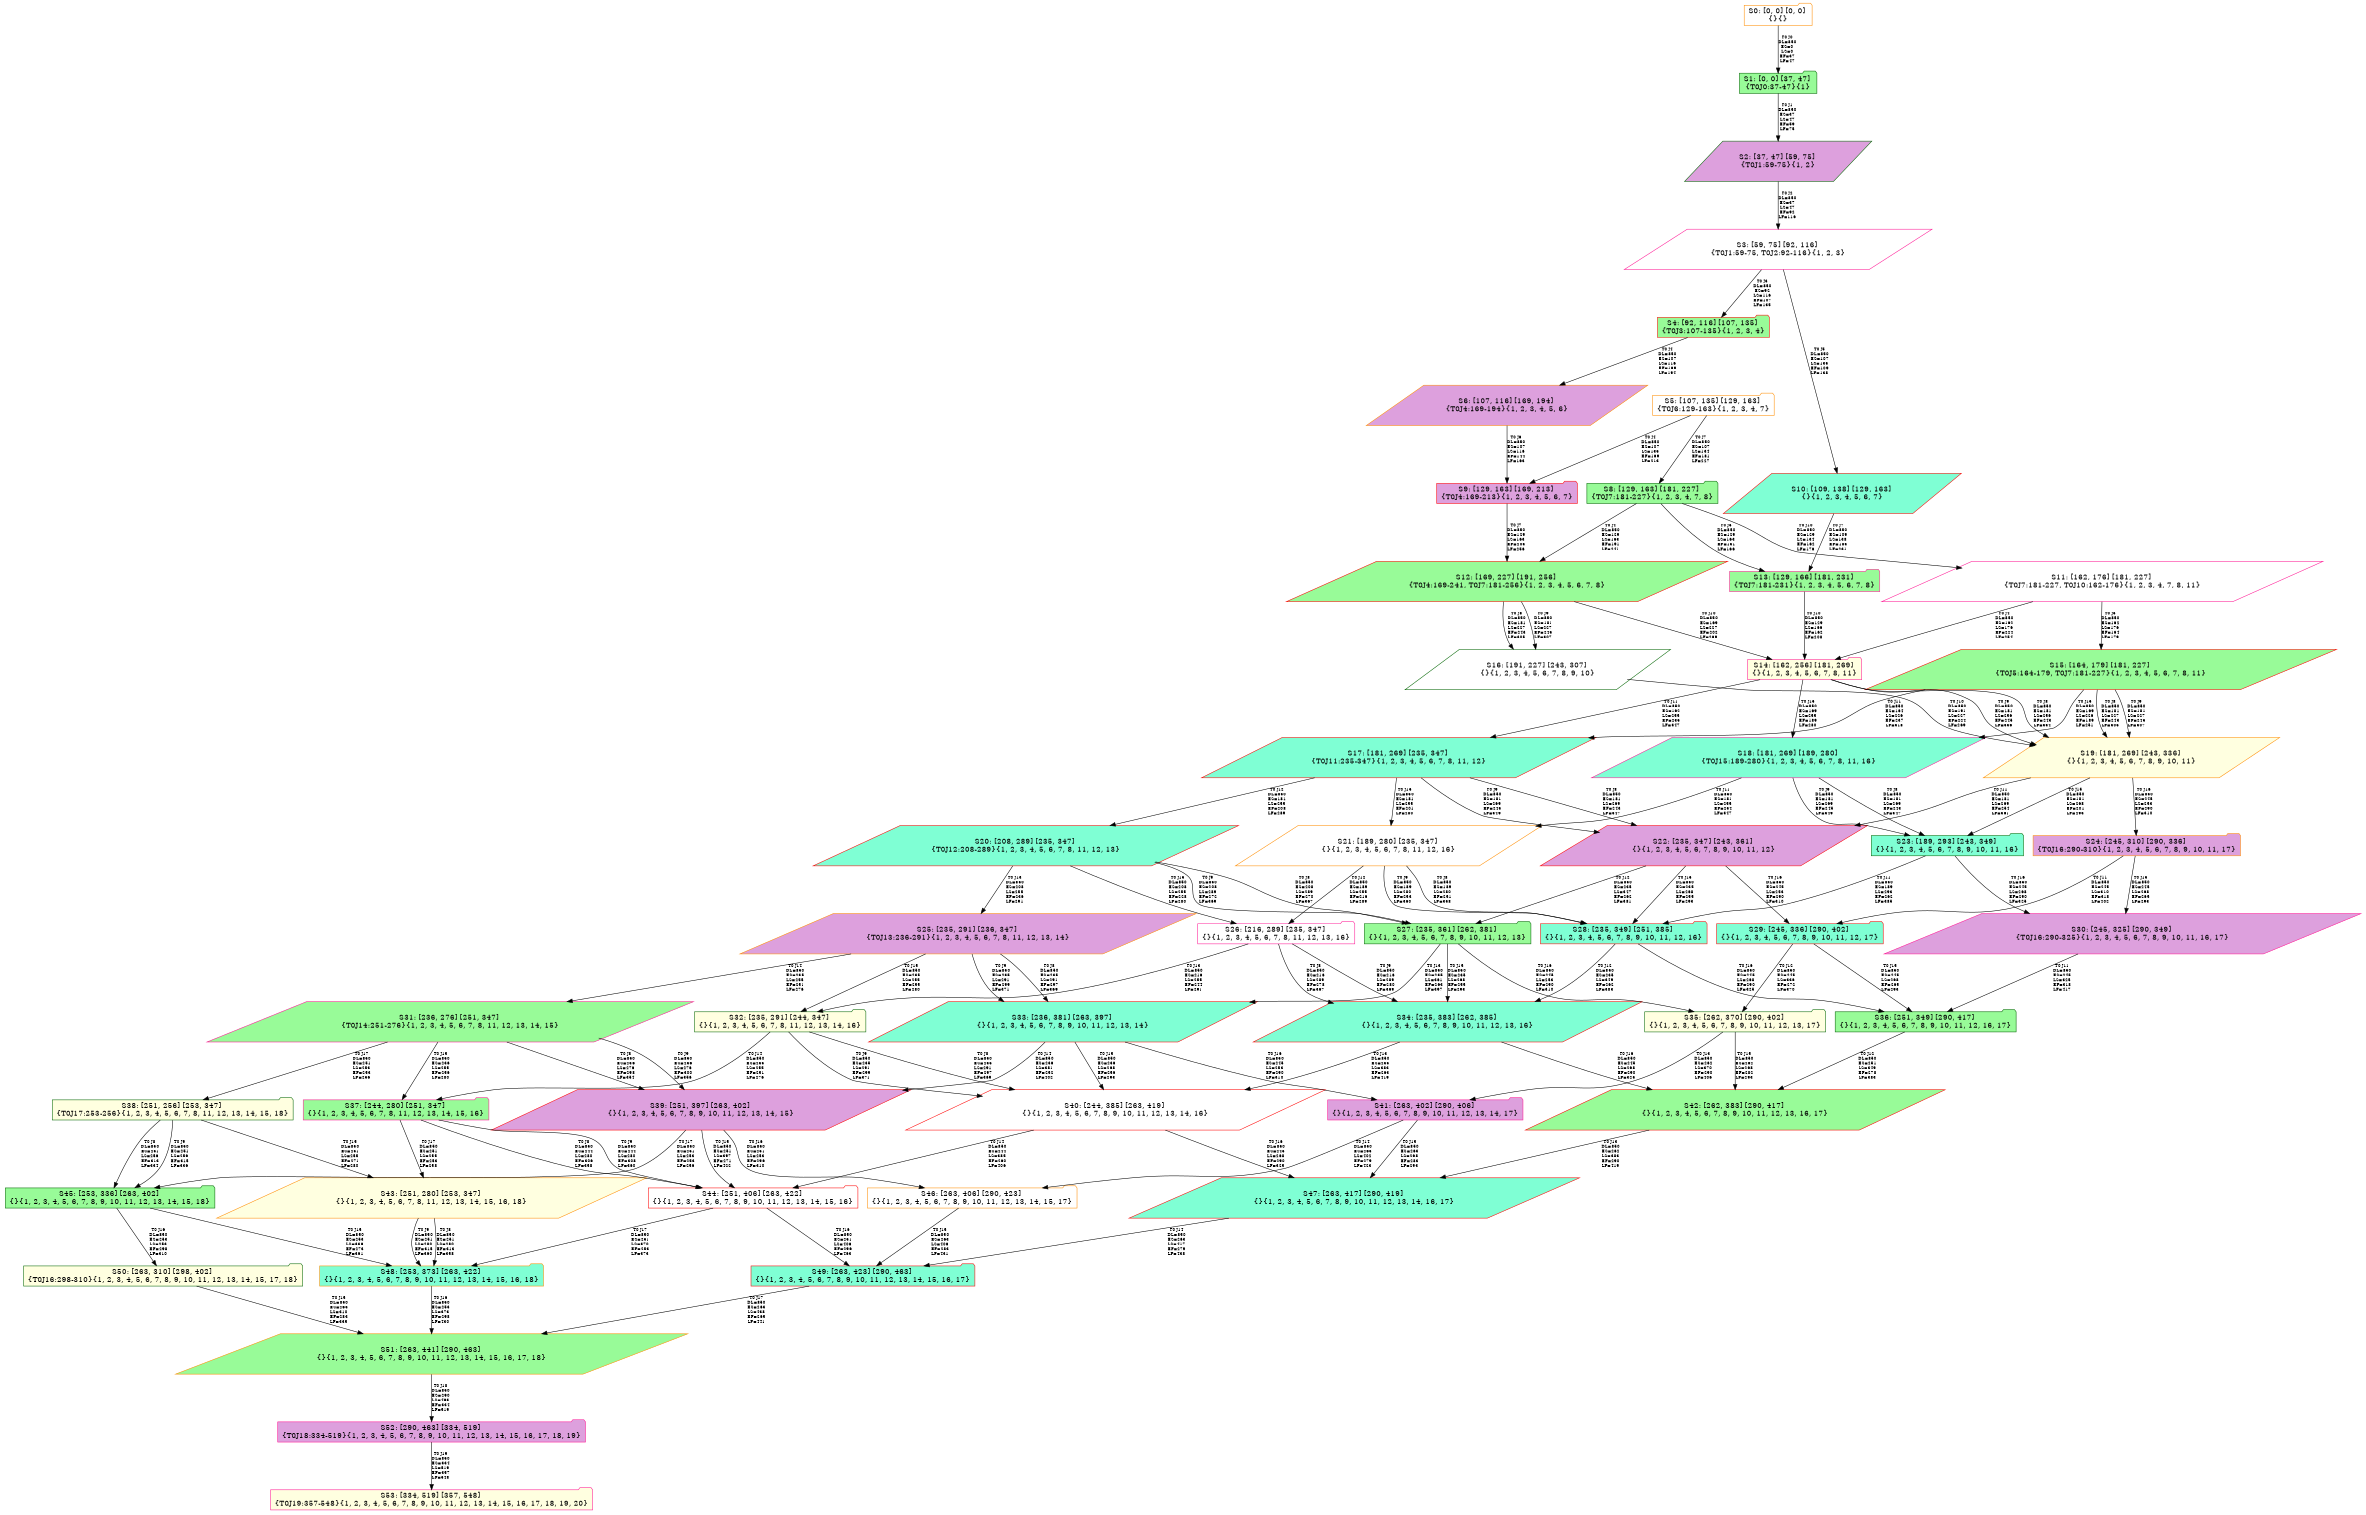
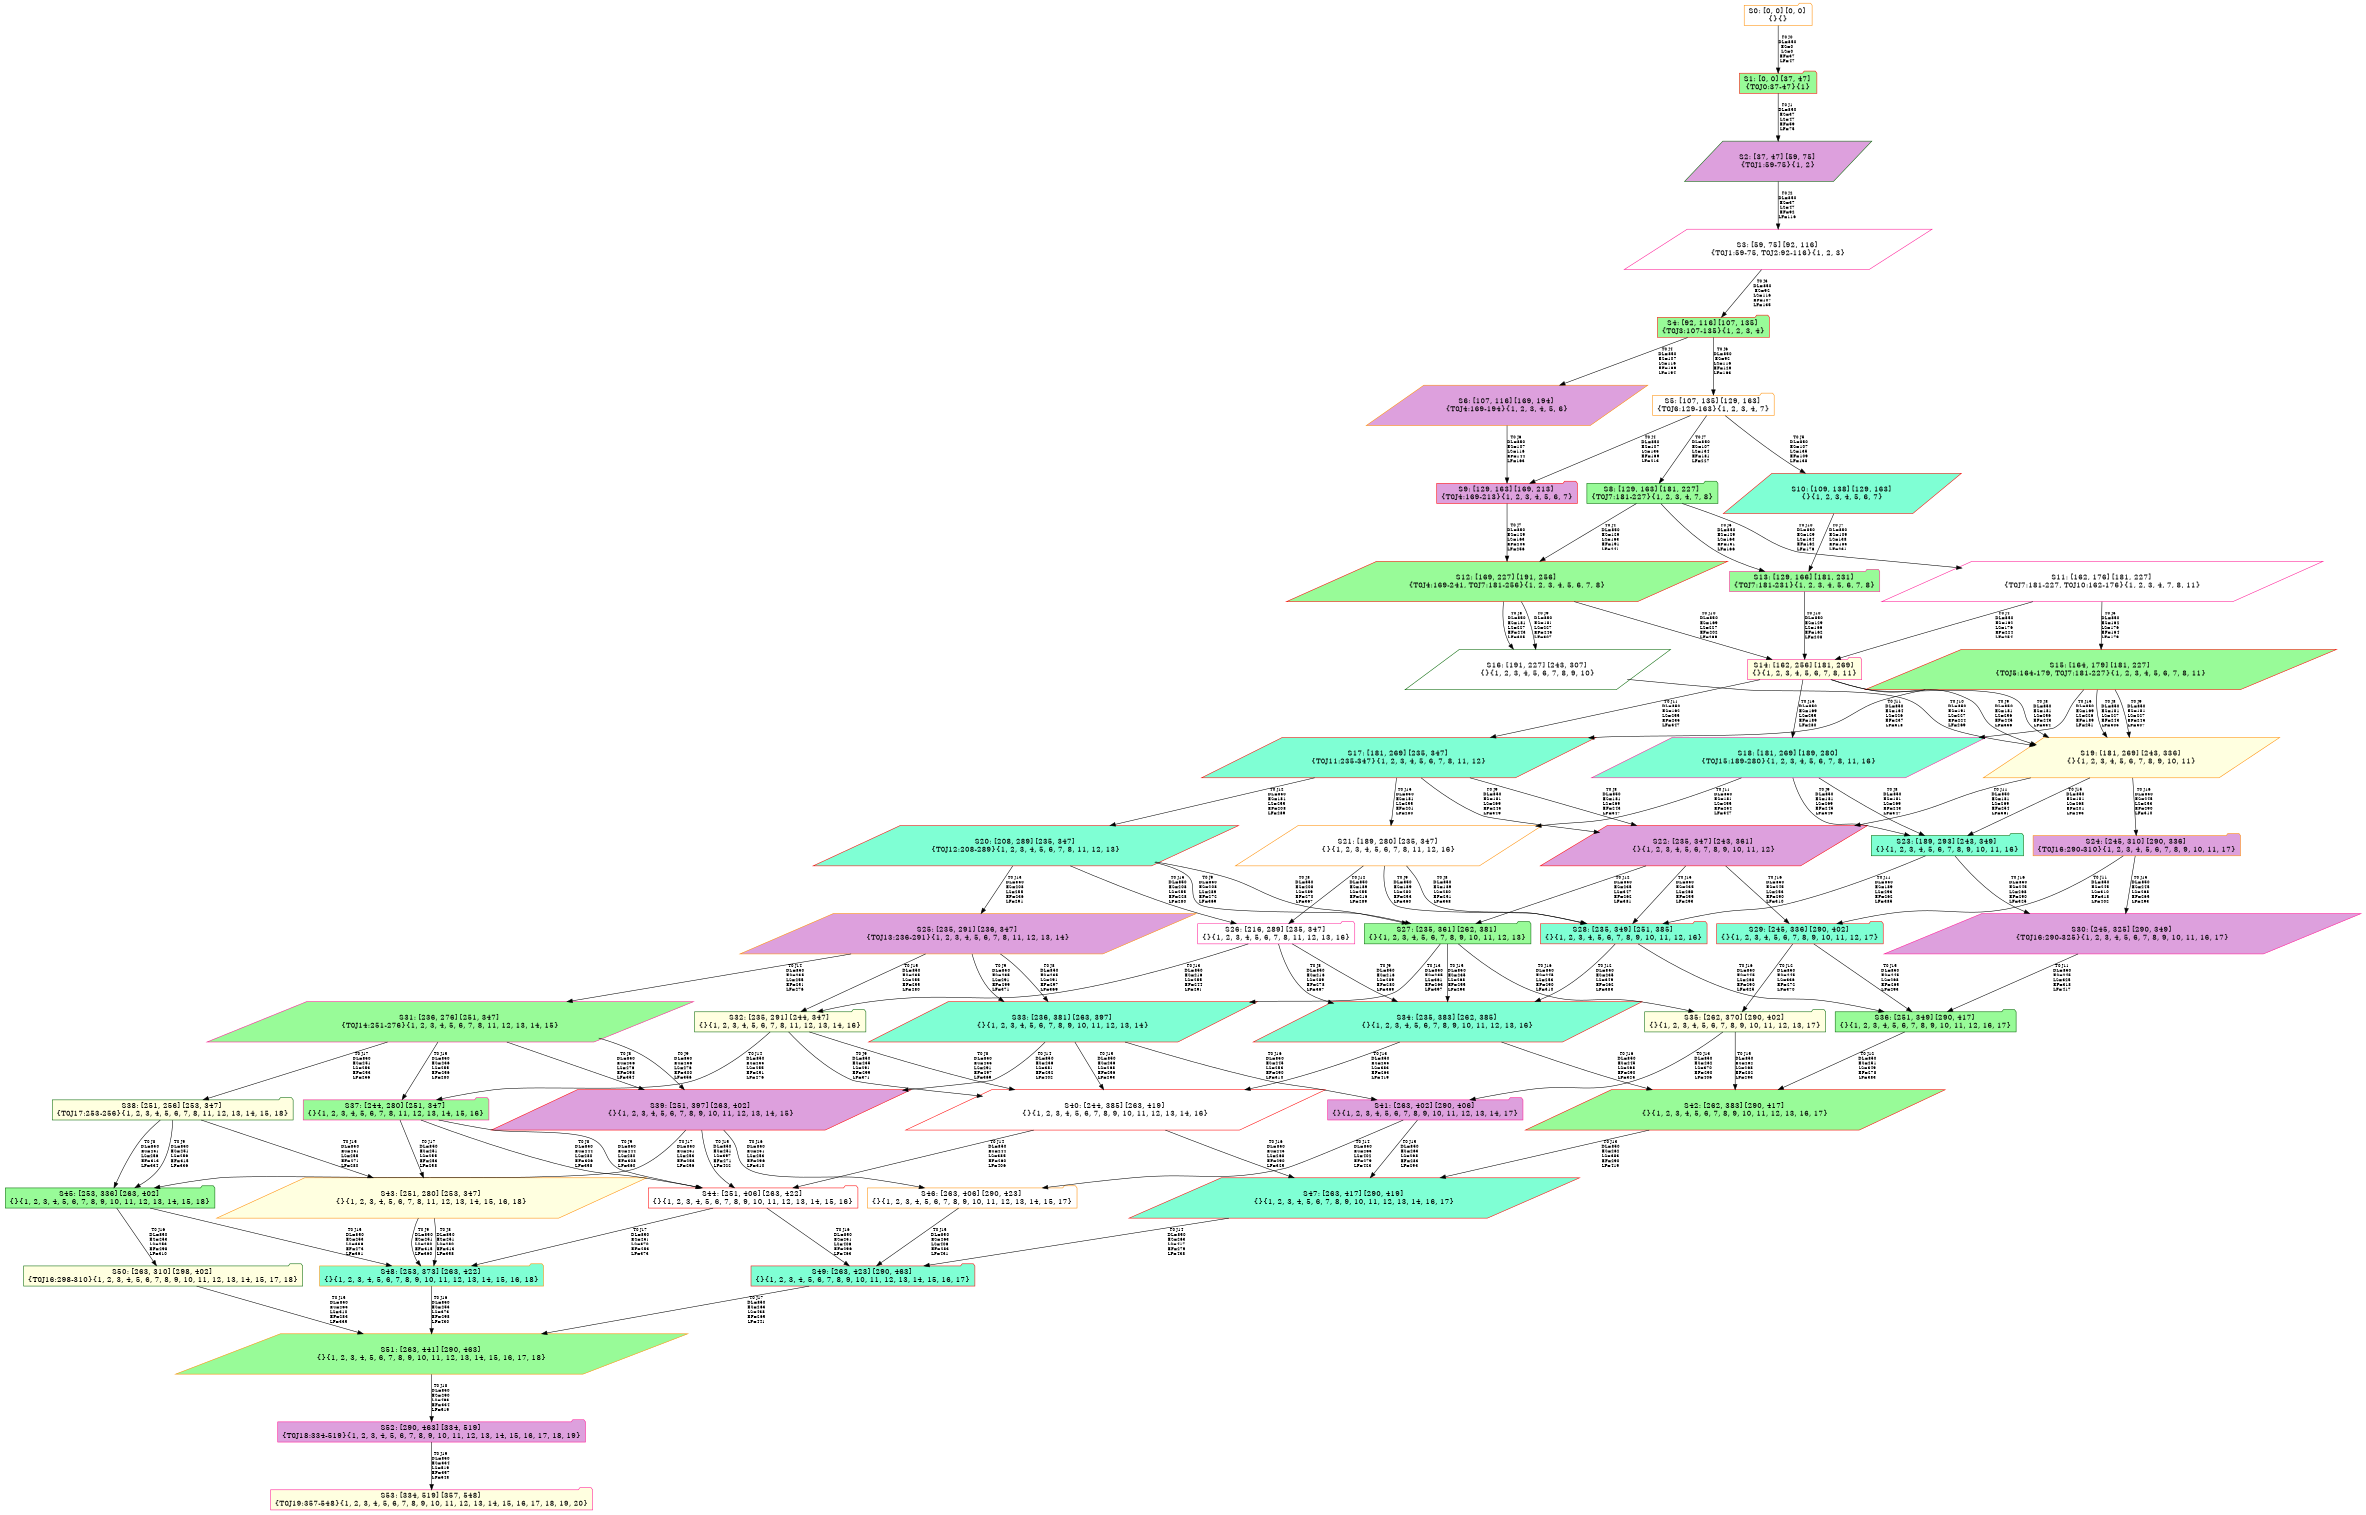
node "S1: [0, 0] [37, 47] {T0J0:37-47}{1}": color darkgreen -> red
edge "S4: [92, 116] [107, 135] {T0J3:107-135}{1, 2, 3, 4}" -> "S5: [107, 135] [129, 163] {T0J6:129-163}{1, 2, 3, 4, 7}": added, label "T0 J6 DL=850 ES=92 LS=116 EF=129 LF=163"
edge "S3: [59, 75] [92, 116] {T0J1:59-75, T0J2:92-116}{1, 2, 3}" -> "S10: [109, 138] [129, 163] {}{1, 2, 3, 4, 5, 6, 7}": now "S5: [107, 135] [129, 163] {T0J6:129-163}{1, 2, 3, 4, 7}" -> "S10: [109, 138] [129, 163] {}{1, 2, 3, 4, 5, 6, 7}"
